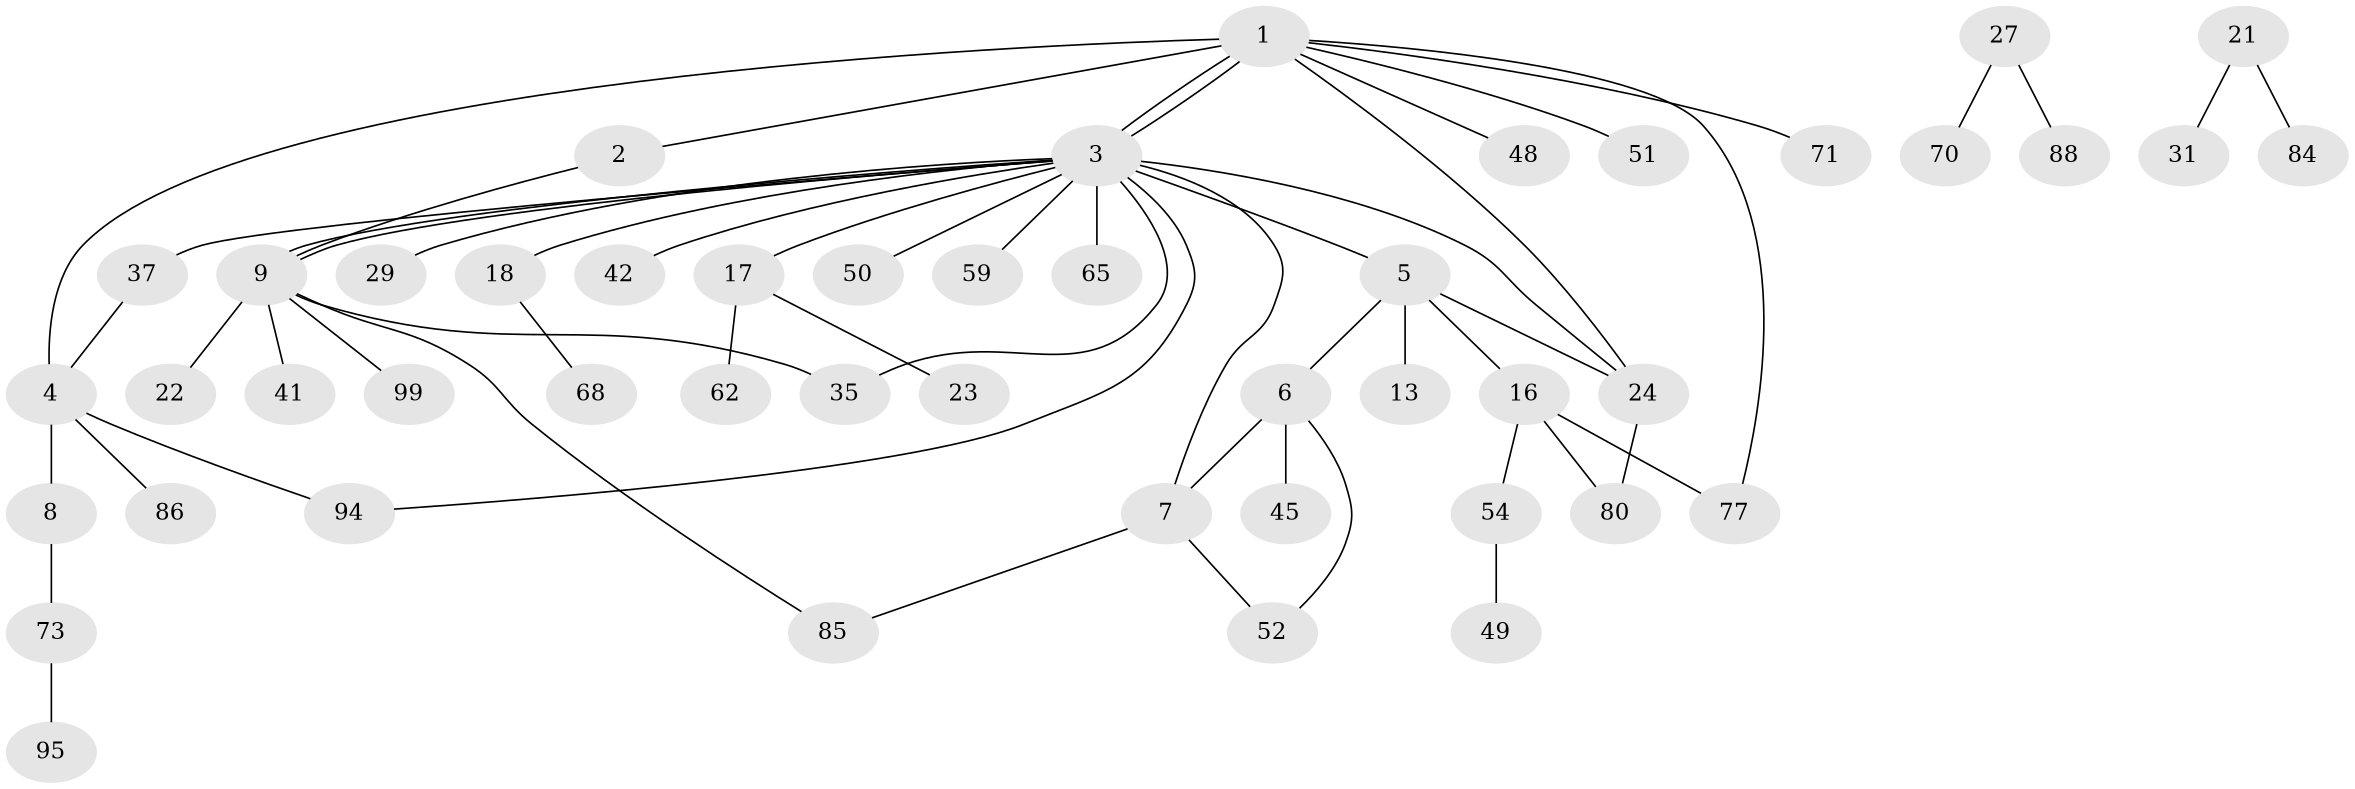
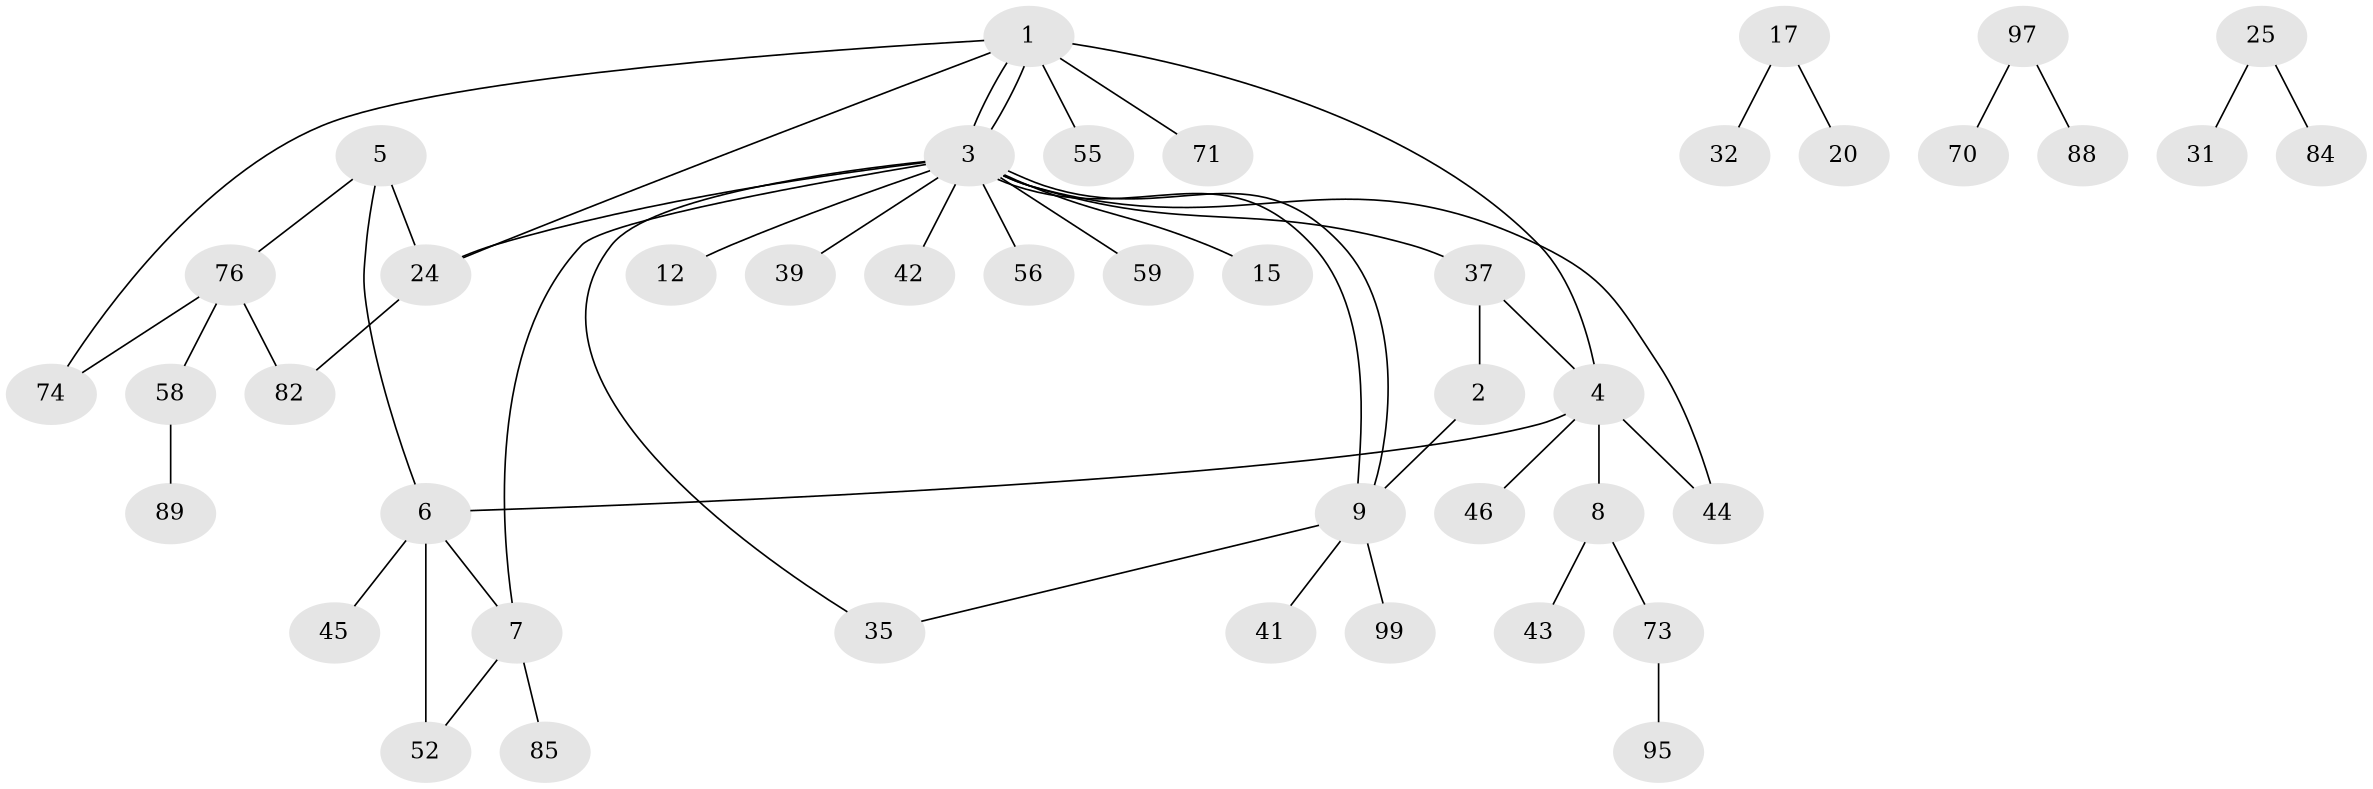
node "27": label "27" -> "97"
node "21": label "21" -> "25"
edge "1" -- "2": now "37" -- "2"
node "48": removed
node "51": label "51" -> "55"
edge "3" -- "17": removed
edge "3" -- "5": removed
node "29": label "29" -> "39"
node "18": label "18" -> "12"
node "50": label "50" -> "56"
node "65": label "65" -> "15"
node "22": removed
node "68": removed
node "62": label "62" -> "32"
node "23": label "23" -> "20"
node "13": removed
node "16": label "16" -> "76"
edge "9" -- "85": removed
edge "4" -- "6": added
node "86": label "86" -> "46"
node "94": label "94" -> "44"
node "54": label "54" -> "58"
node "80": label "80" -> "82"
node "77": label "77" -> "74"
node "49": label "49" -> "89"
node "43": added
